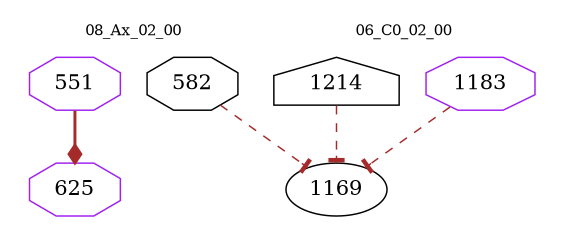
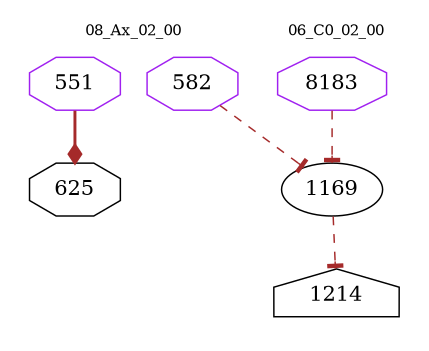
node "582": color black -> purple
node "1183": label "1183" -> "8183"
edge "1214" -> "1169": reversed
node "625": color purple -> black
